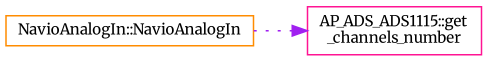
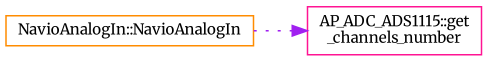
node "AP_ADS_ADS1115::get _channels_number": label "AP_ADS_ADS1115::get _channels_number" -> "AP_ADC_ADS1115::get _channels_number"
